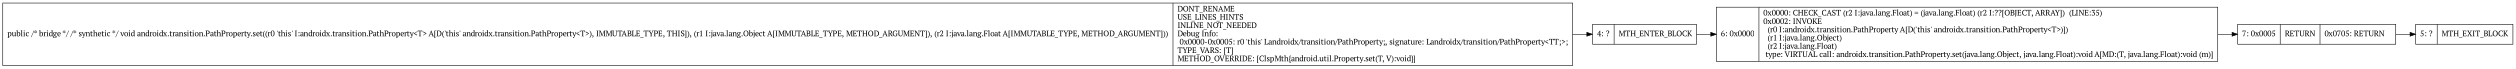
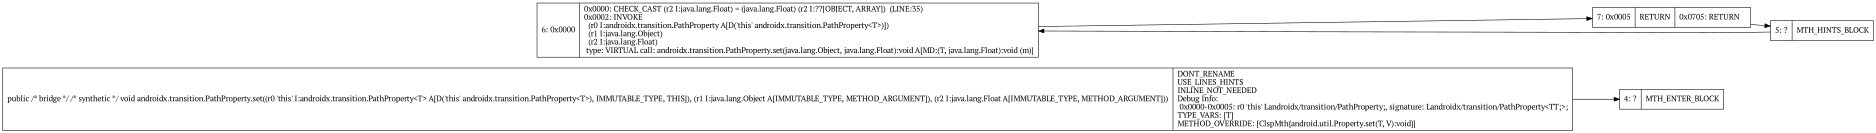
edge "4: ?" -> "6: 0x0000": now "5: ?" -> "6: 0x0000"
node "5: ?": text "MTH_EXIT_BLOCK" -> "MTH_HINTS_BLOCK"
